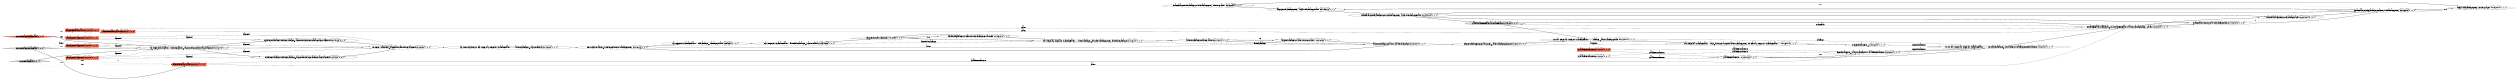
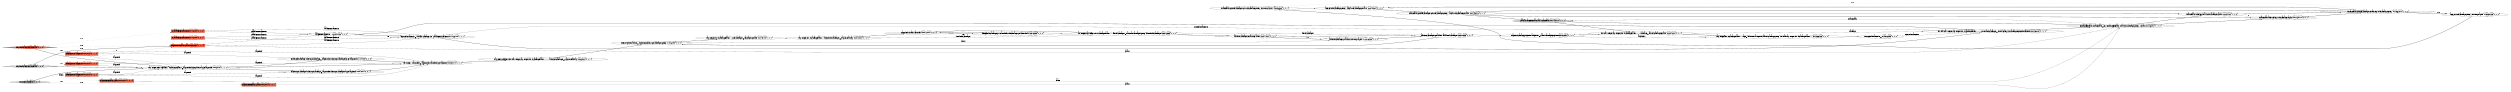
edge "computeColocateJoinInstanceParam['0', '1', '0']" -> "FragmentExecParams params@@@2@@@['0', '0', '1']": now "computeColocateJoinInstanceParam['0', '1', '0']" -> "int parallelExecInstanceNum@@@2@@@['0', '1', '0']"
edge "FragmentExecParams params@@@2@@@['1', '1', '0']" -> "parallelExecInstanceNum > 1@@@27@@@['1', '1', '1']": added, label "parallelExecInstanceNum"
node "int parallelExecInstanceNum@@@2@@@['0', '0', '1']": fillcolor white -> tomato
